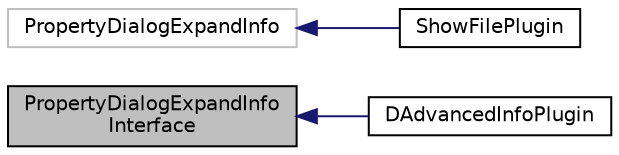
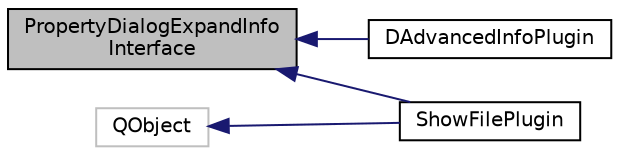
node "PropertyDialogExpandInfo": label "PropertyDialogExpandInfo" -> "QObject"
edge "ShowFilePlugin" -> "PropertyDialogExpandInfo Interface": added
